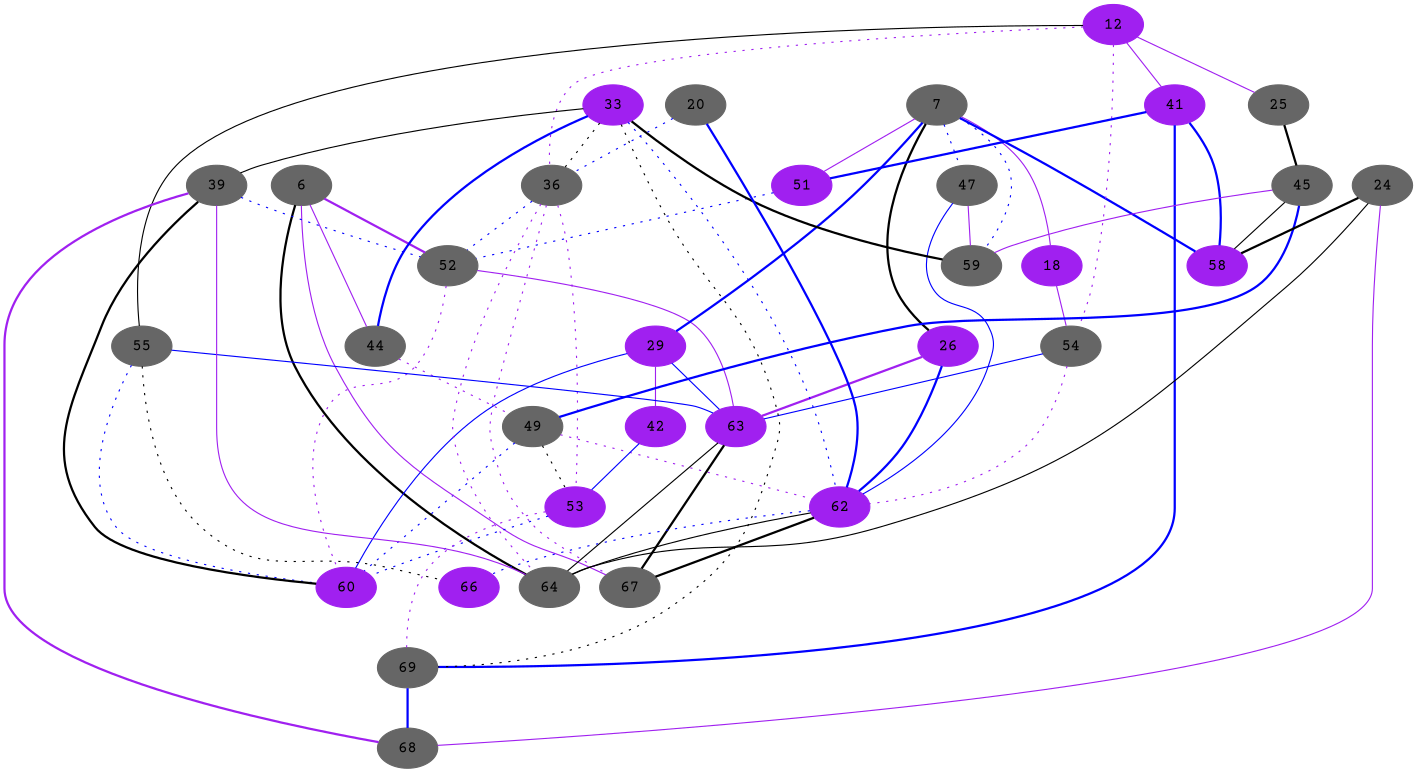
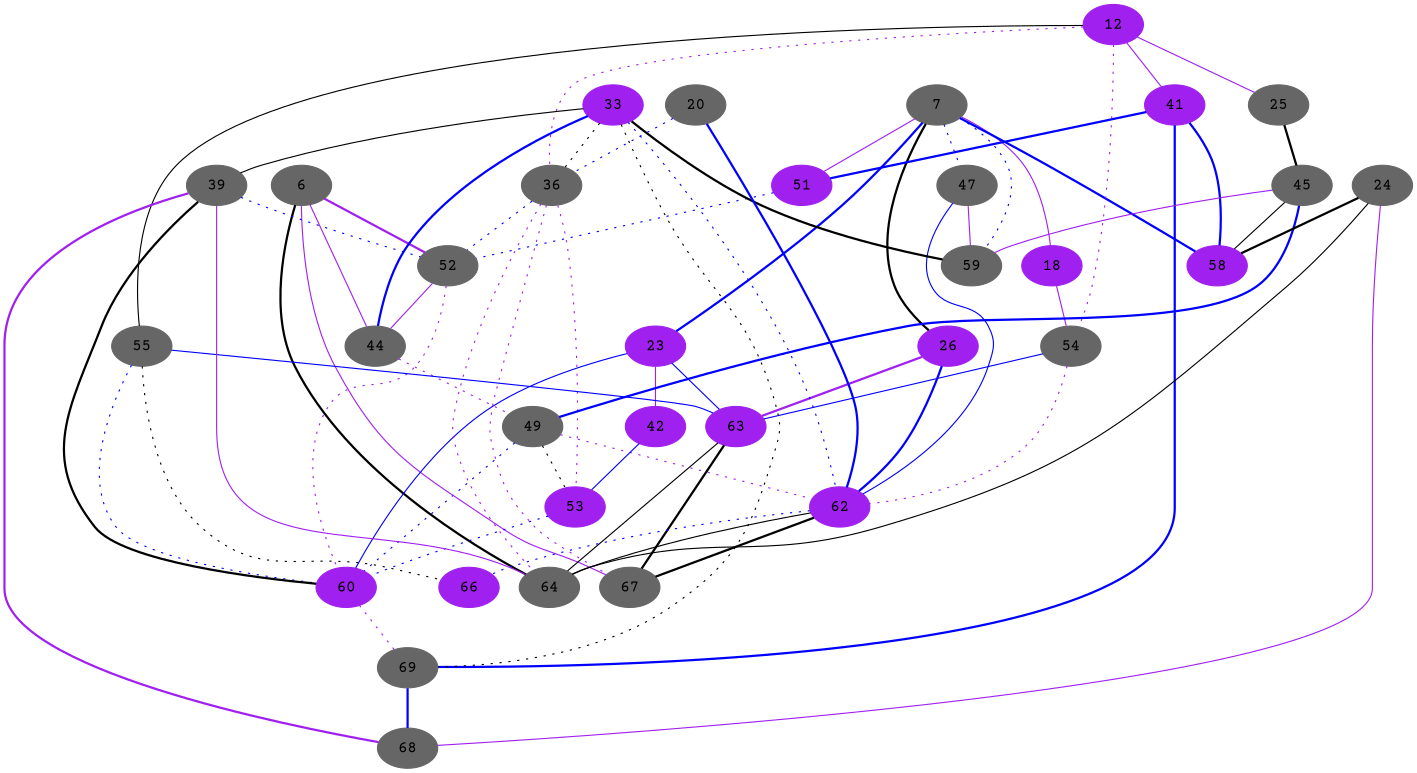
edge "52" -- "63": now "52" -- "44"
node "29": label "29" -> "23"
edge "53" -- "69": now "60" -- "69"
